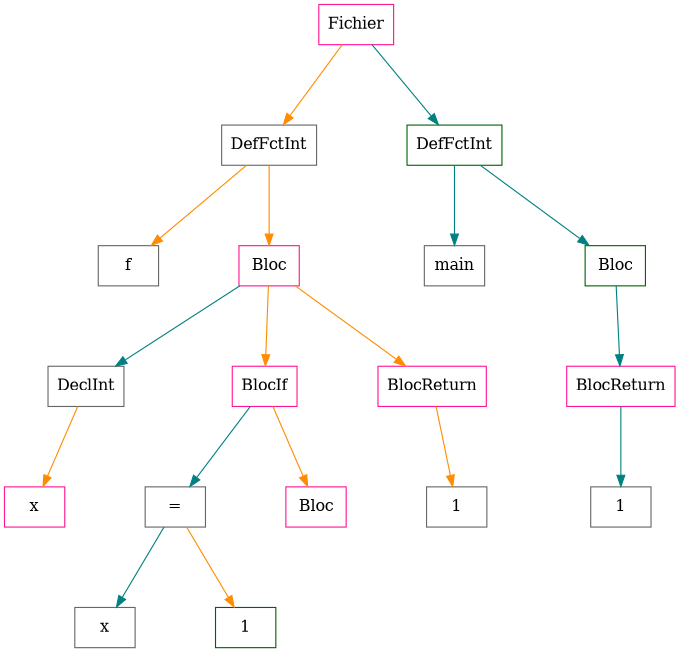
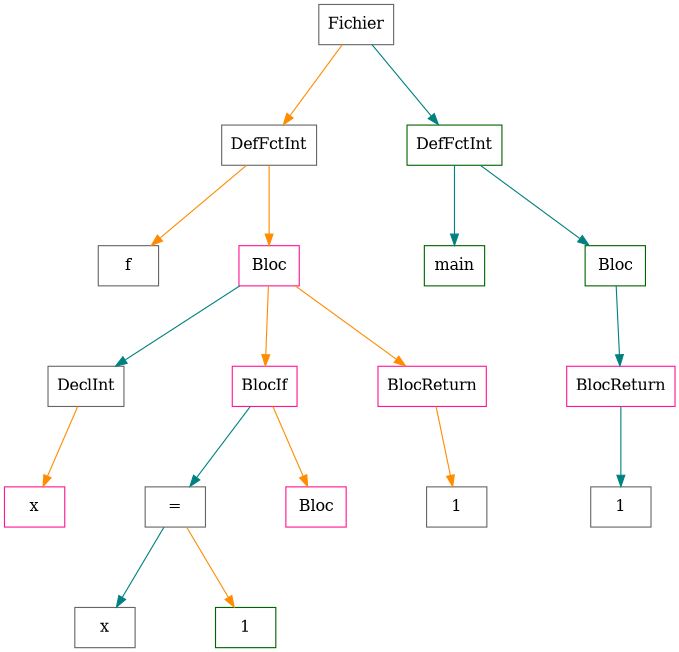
node "Fichier": color deeppink -> gray40
node "main": color gray40 -> darkgreen
